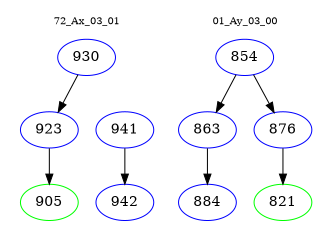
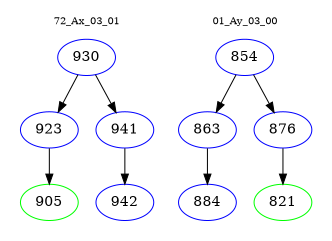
edge "930" -> "941": added
